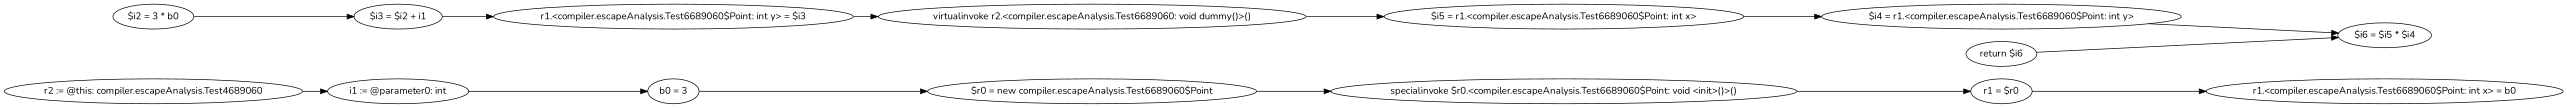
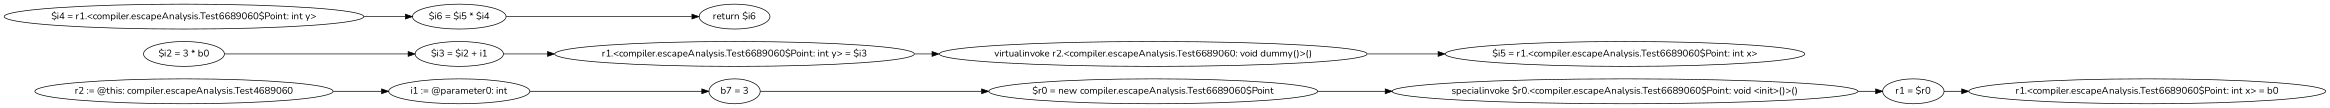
edge "$i5 = r1.<compiler.escapeAnalysis.Test6689060$Point: int x>" -> "$i4 = r1.<compiler.escapeAnalysis.Test6689060$Point: int y>": removed
edge "return $i6" -> "$i6 = $i5 * $i4": reversed
node "b0 = 3": label "b0 = 3" -> "b7 = 3"
